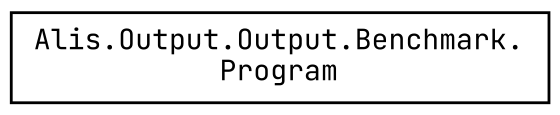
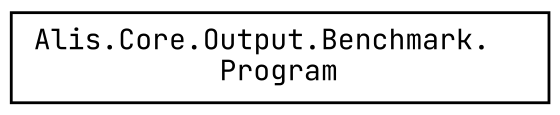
node "Alis.Output.Output.Benchmark. Program": label "Alis.Output.Output.Benchmark. Program" -> "Alis.Core.Output.Benchmark. Program"
